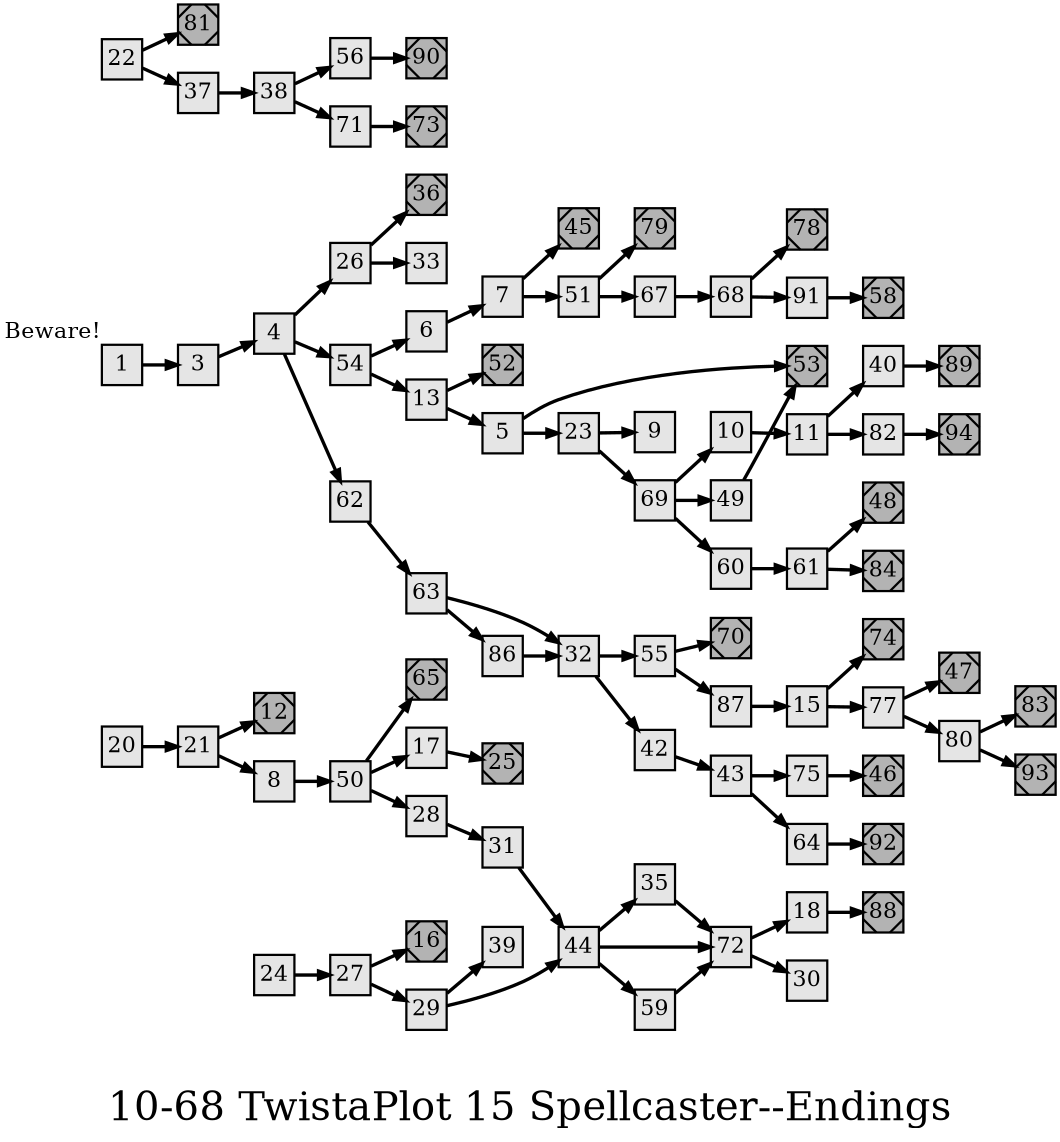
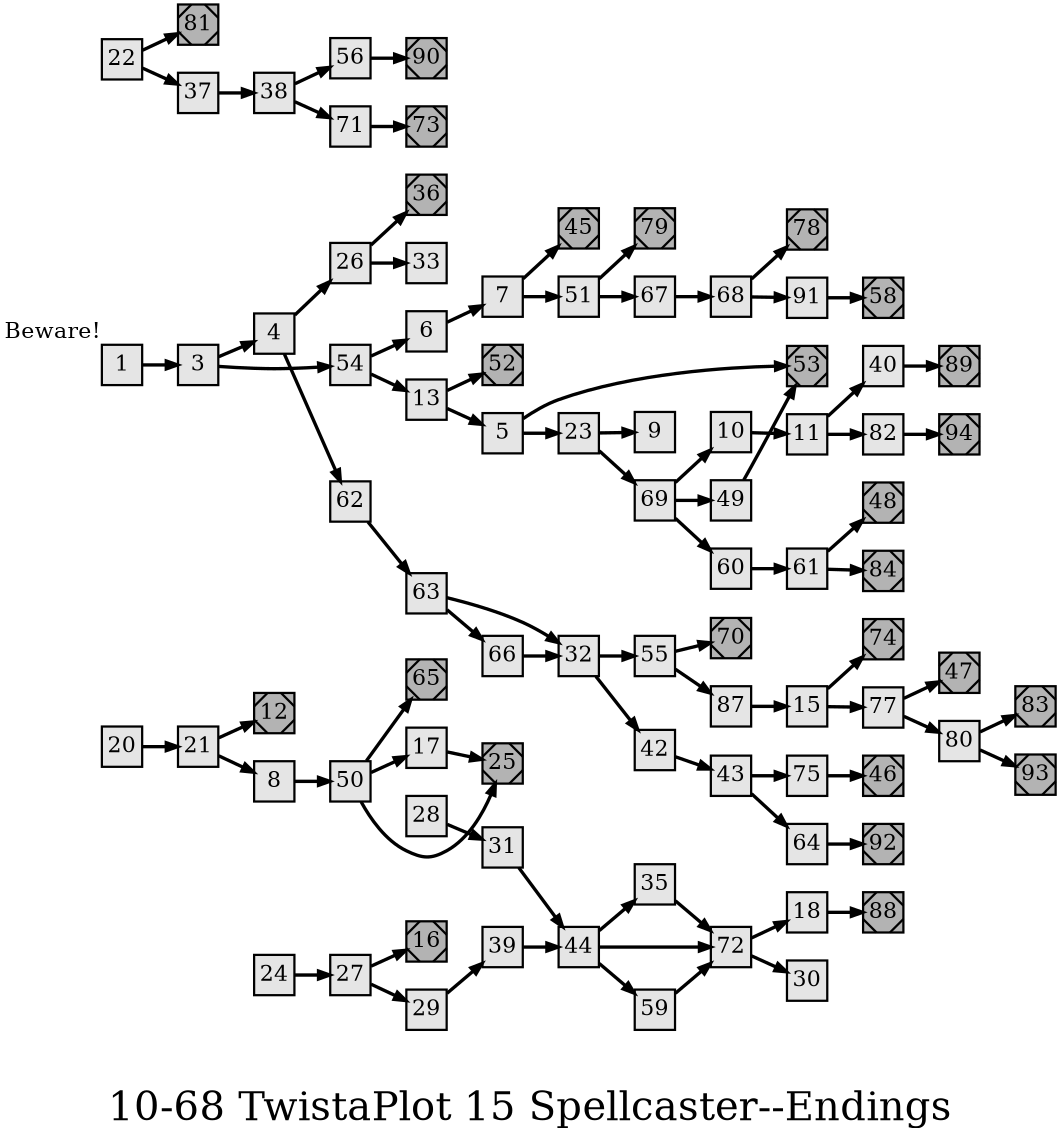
edge "4" -> "54": now "3" -> "54"
node "86": label "86" -> "66"
edge "50" -> "28": now "50" -> "25"
edge "29" -> "44": now "39" -> "44"
